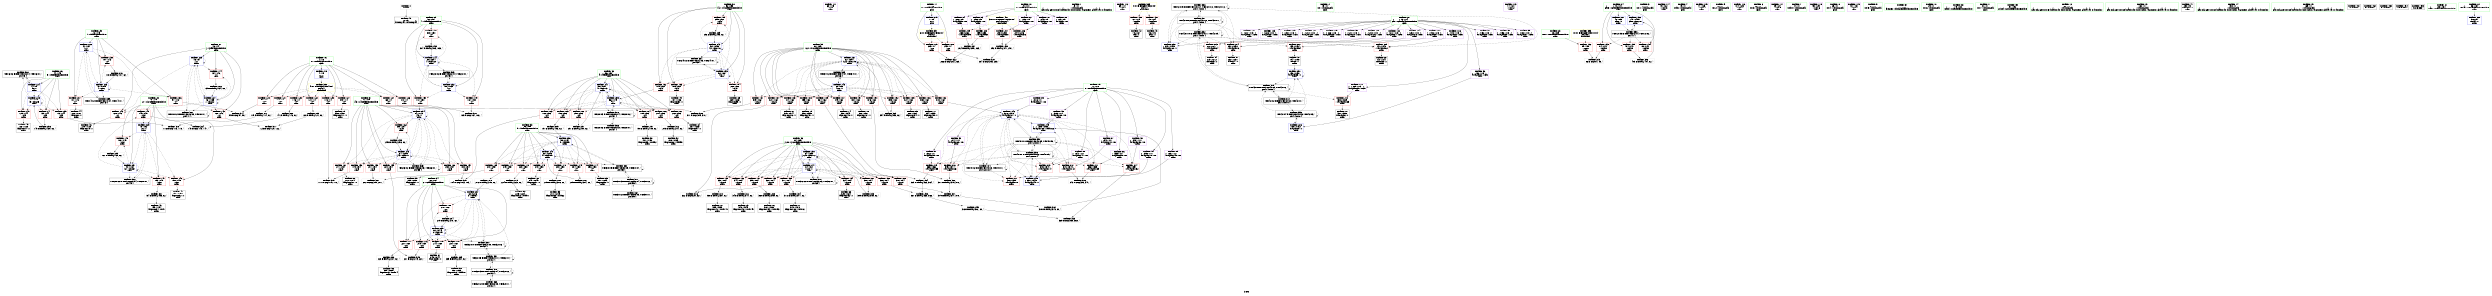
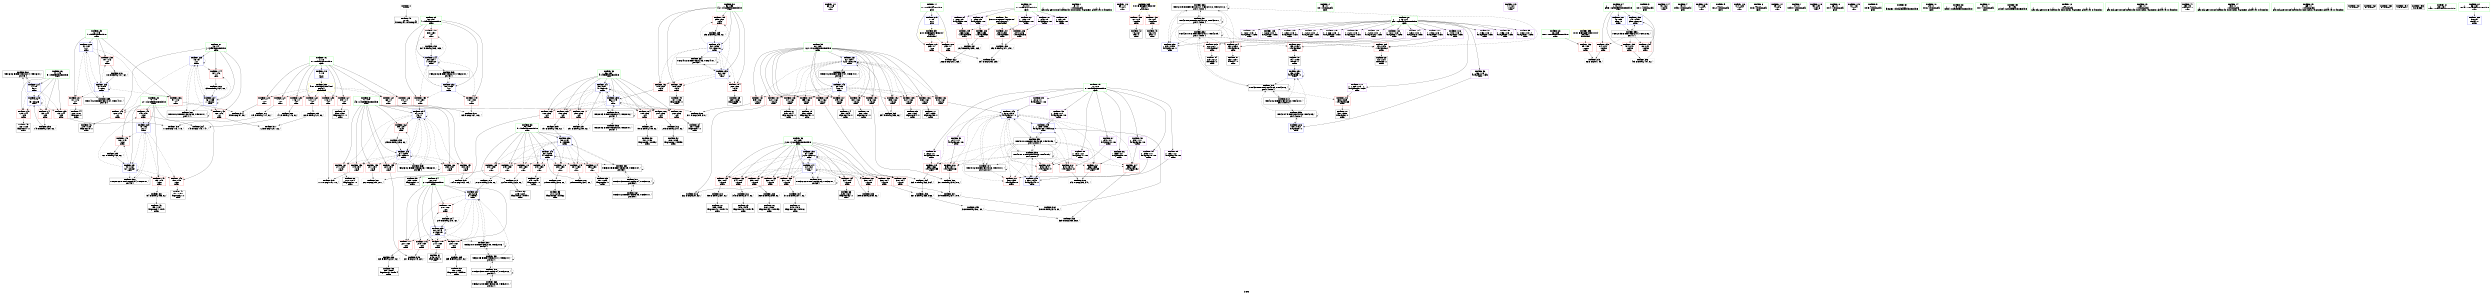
edge "NodeID: 33" -> "NodeID: 174": now "NodeID: 33" -> "NodeID: 279"
